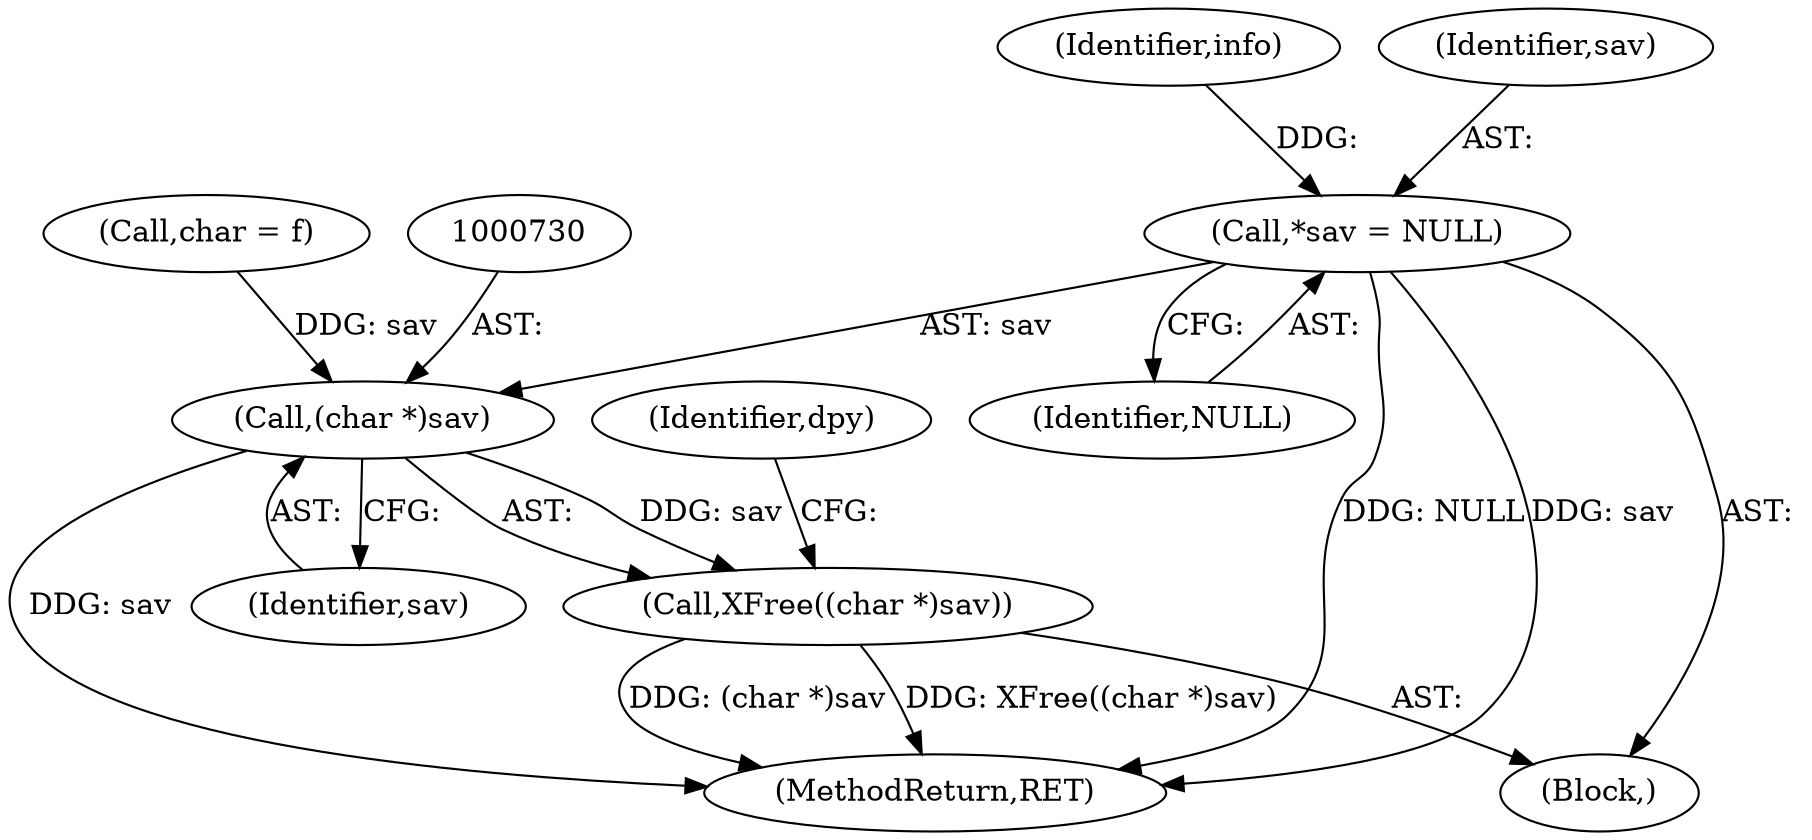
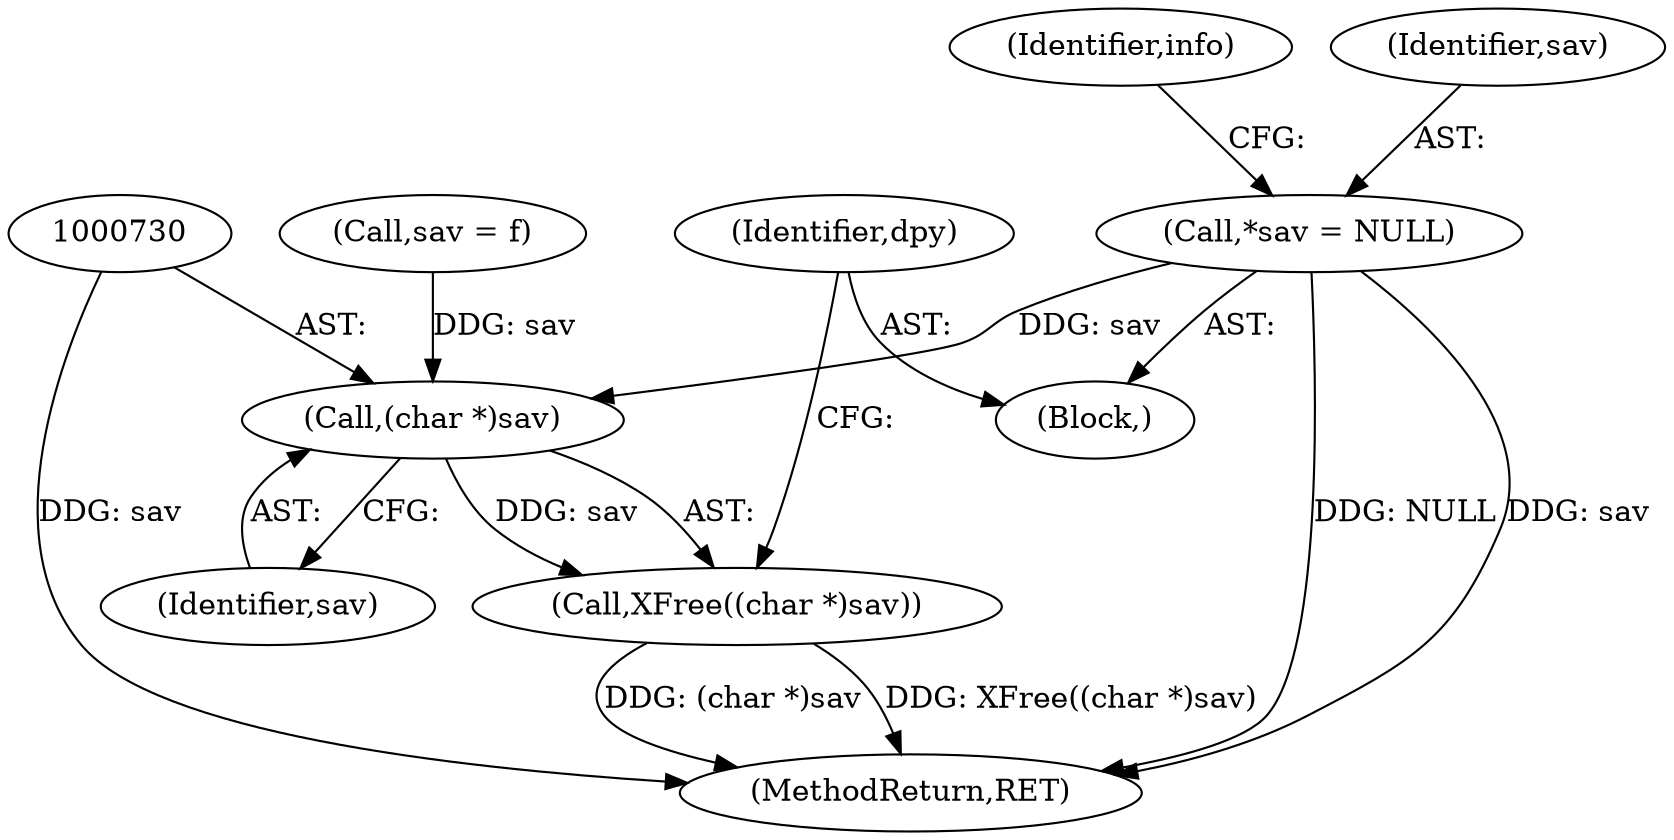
edge "(Identifier,info)" -> "(Call,*sav = NULL)": label "DDG: " -> "CFG: "
node "(Call,char = f)": label "(Call,char = f)" -> "(Call,sav = f)"
edge "(Call,*sav = NULL)" -> "(Call,(char *)sav)": label "AST: sav" -> "DDG: sav"
node "(Identifier,NULL)": removed
edge "(Call,XFree((char *)sav))" -> "(Block,)": now "(Identifier,dpy)" -> "(Block,)"
edge "(Call,(char *)sav)" -> "(MethodReturn,RET)": now "1000730" -> "(MethodReturn,RET)"
